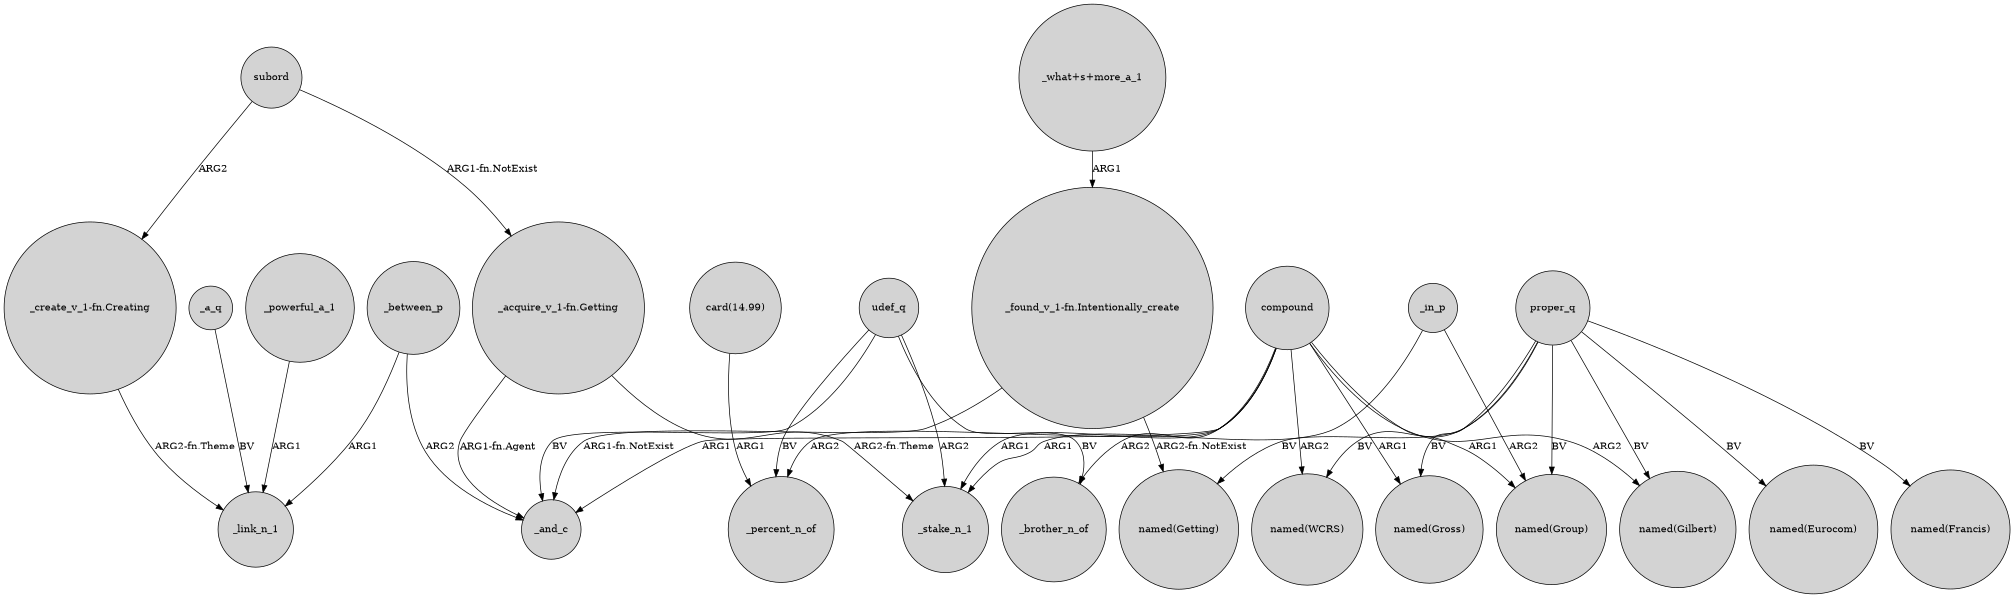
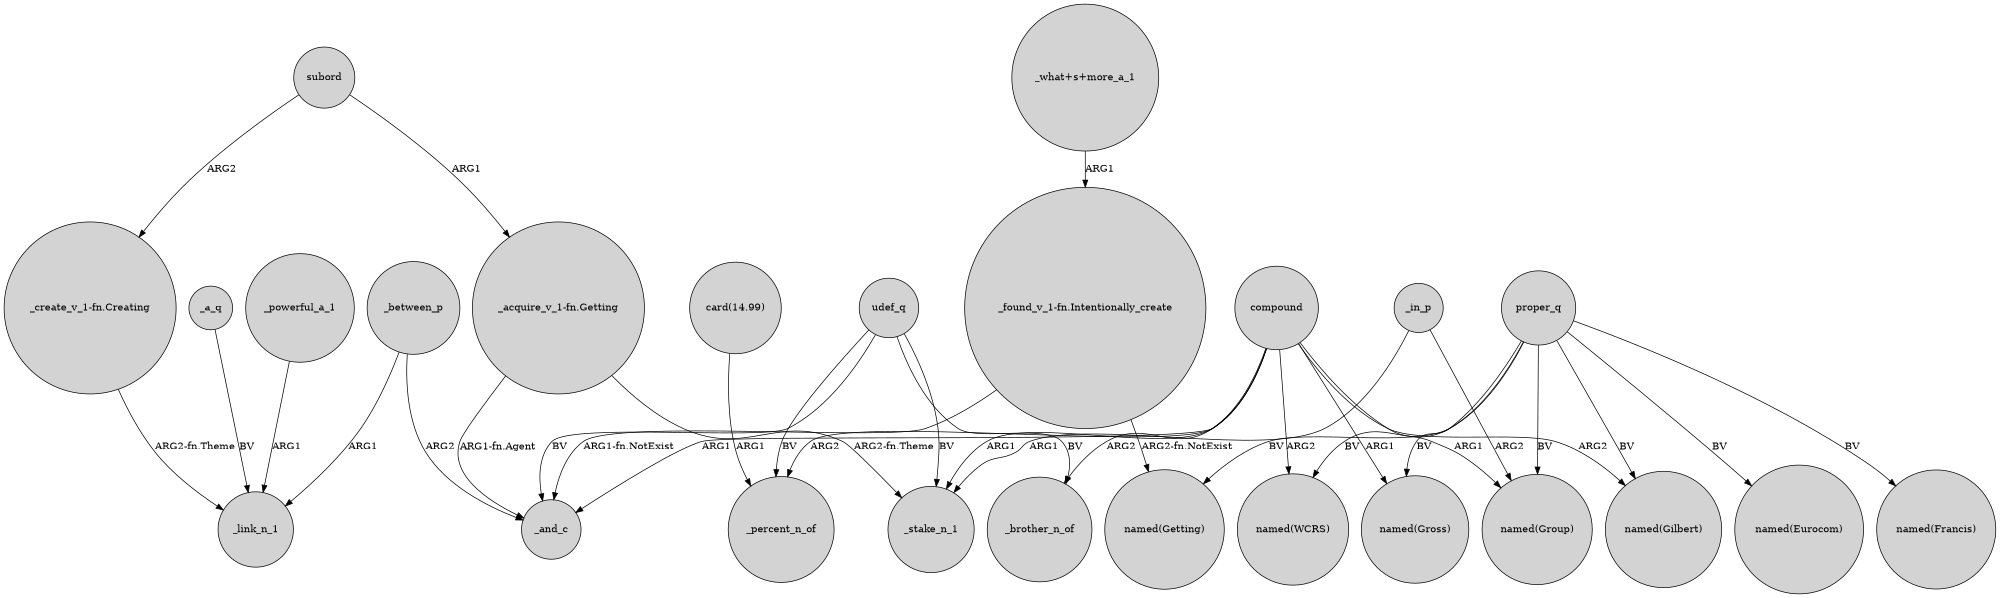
edge "subord" -> "_acquire_v_1-fn.Getting": label "ARG1-fn.NotExist" -> "ARG1"
edge "udef_q" -> "_stake_n_1": label "ARG2" -> "BV"
